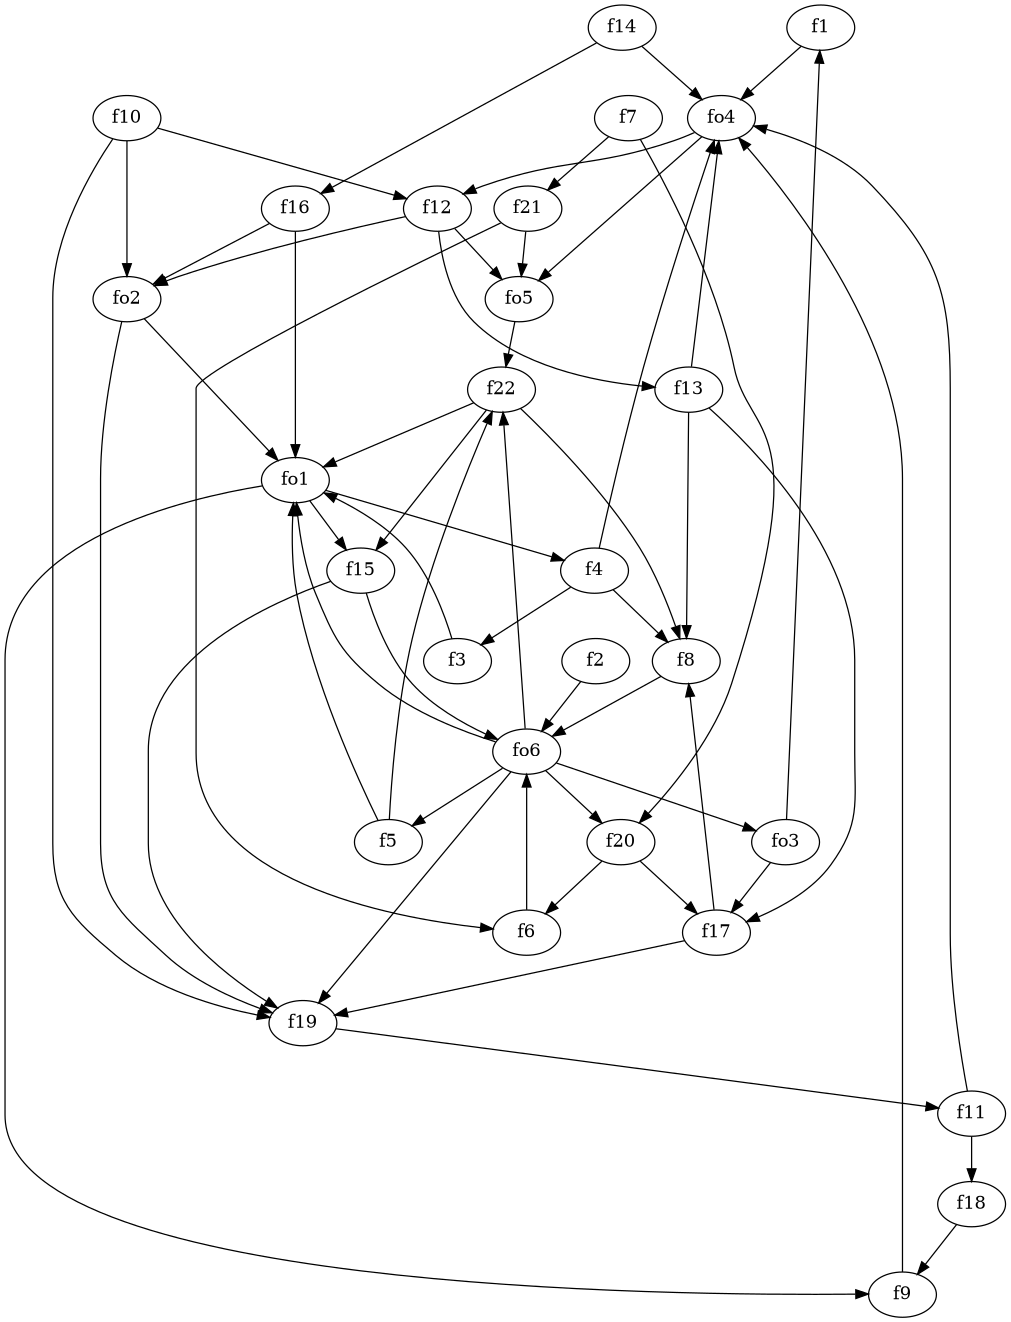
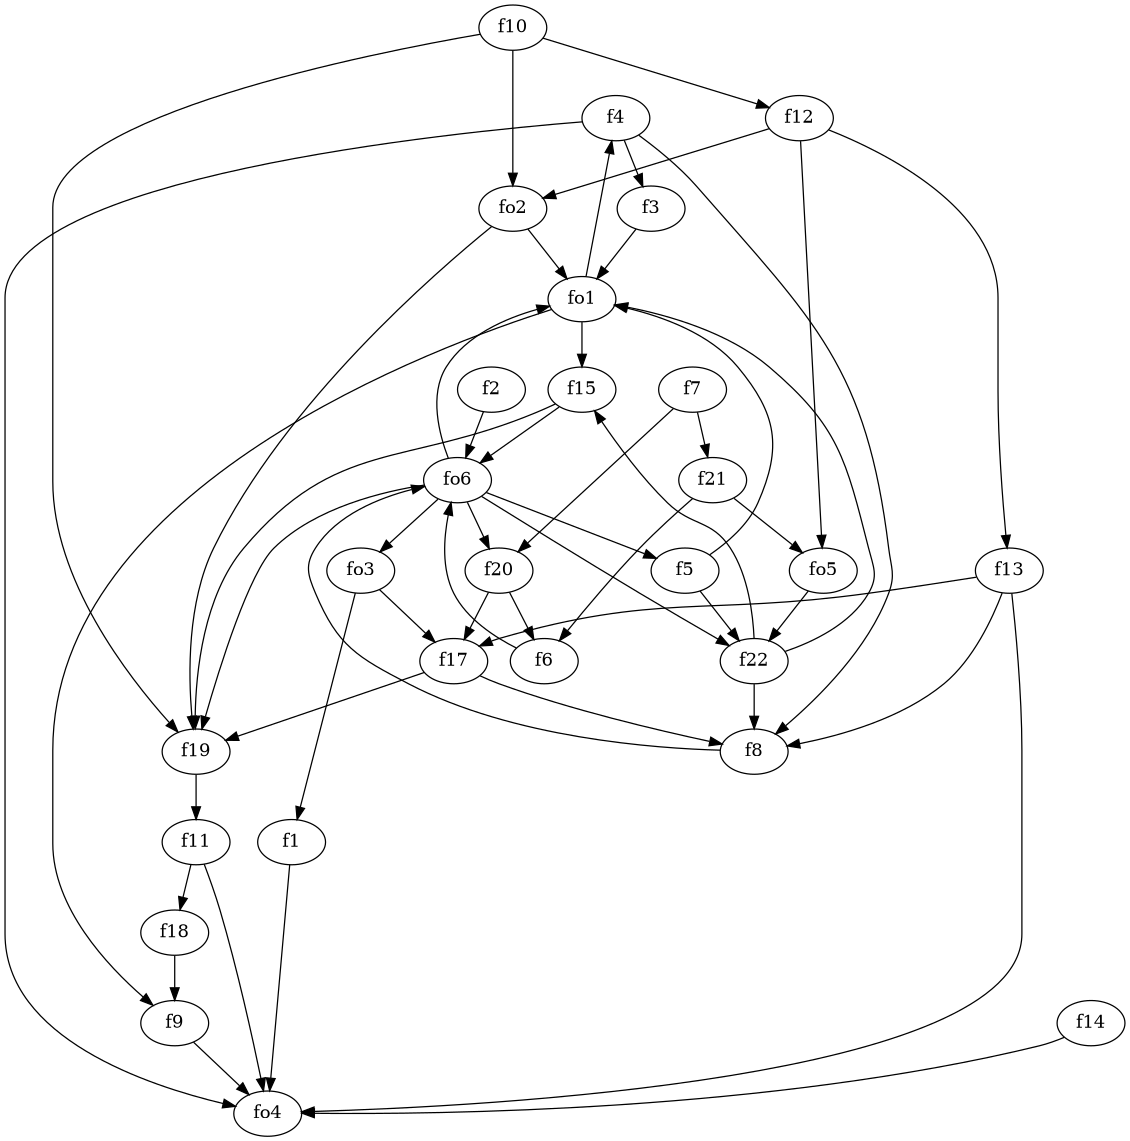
edge "fo4" -> "f12": removed
edge "fo4" -> "fo5": removed
node "f16": removed
